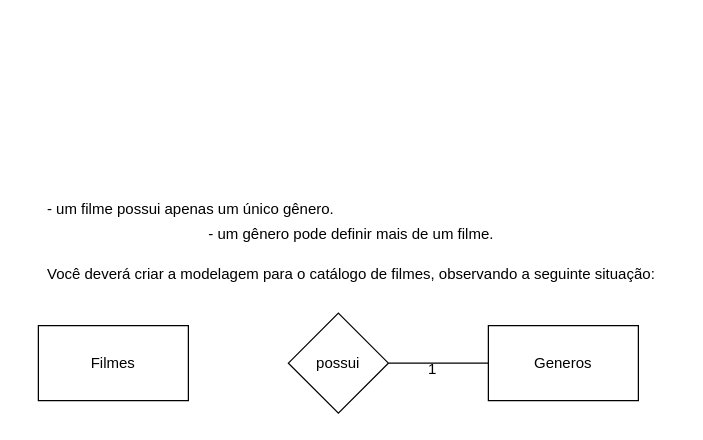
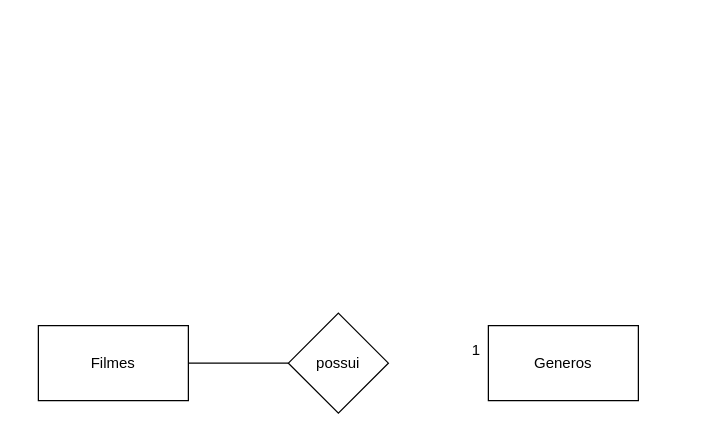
node "- um filme possui apenas um único gênero. - um gênero pode definir mais de um filme.Você deverá criar a modelagem para o catálogo de filmes, observando a seguinte situação:": removed
edge "possui" -- "Generos": now "possui" -- "Filmes"
node "1": moved (432, 369) -> (476, 351)
